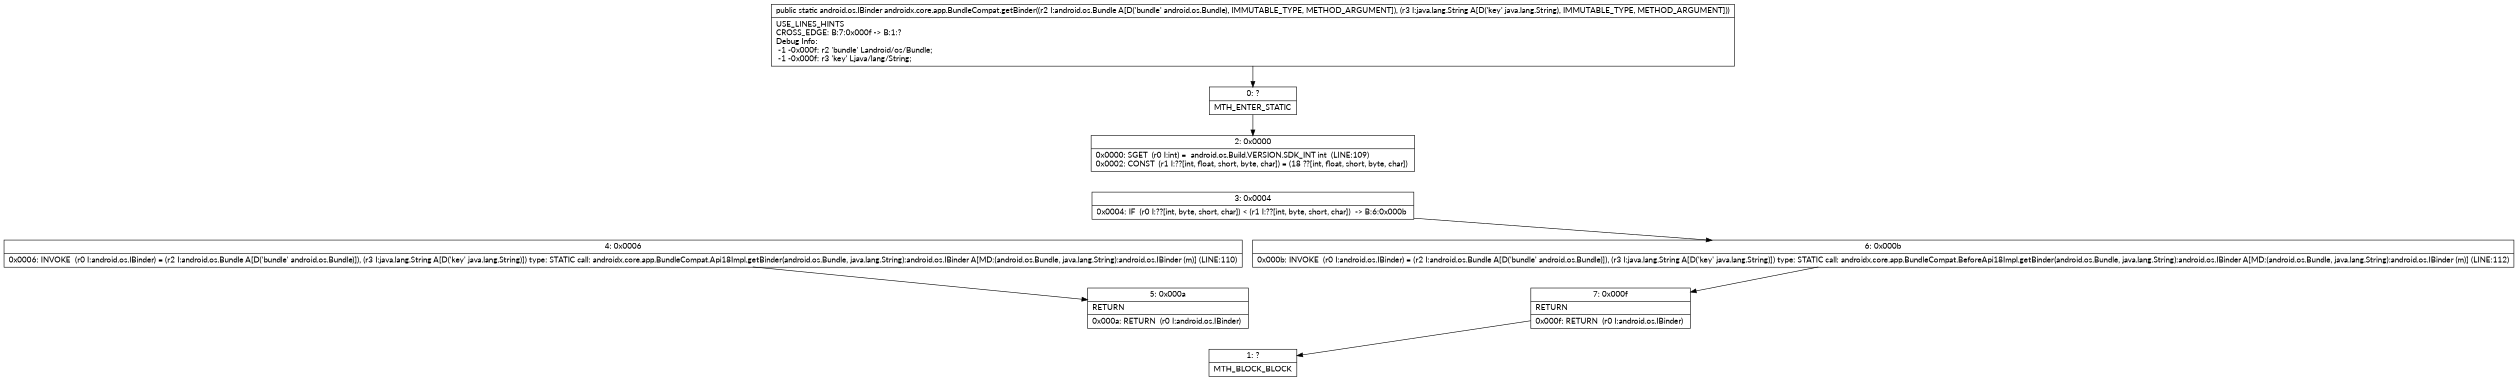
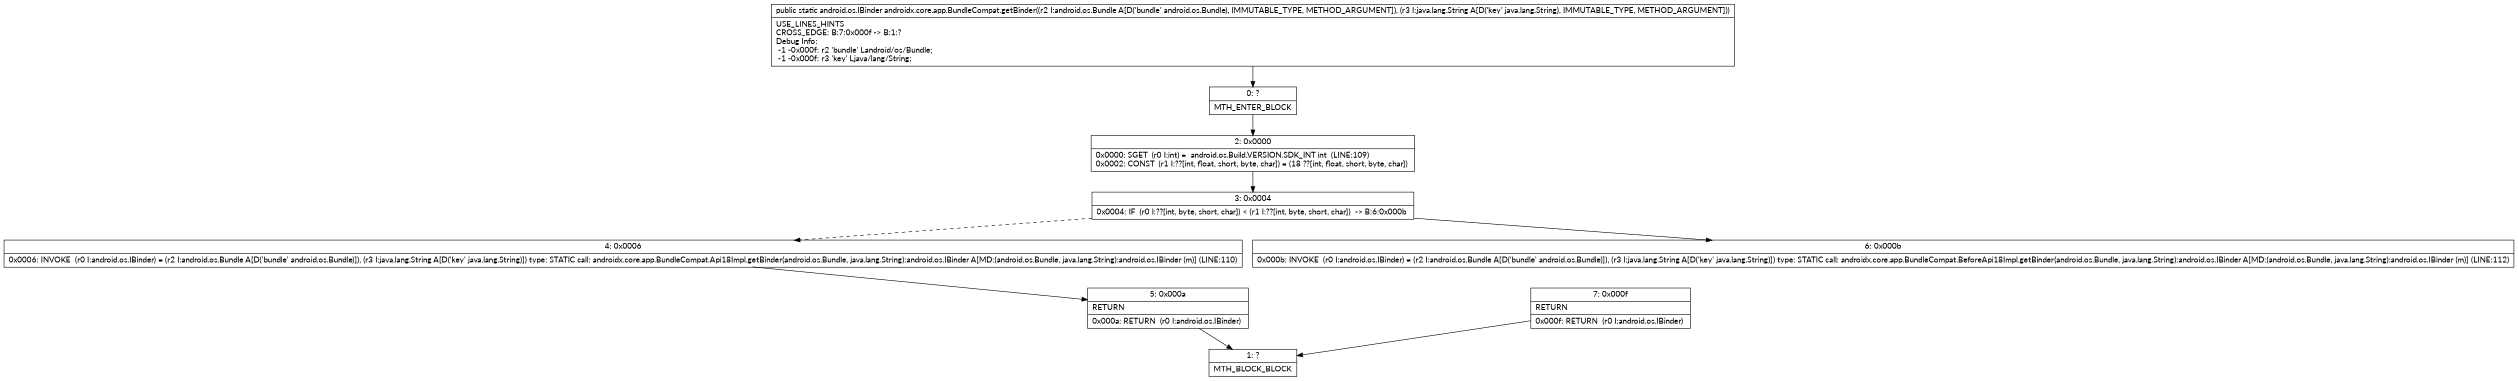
node "0: ?": text "MTH_ENTER_STATIC" -> "MTH_ENTER_BLOCK"
edge "2: 0x0000" -> "3: 0x0004": added
edge "3: 0x0004" -> "4: 0x0006": added
edge "6: 0x000b" -> "7: 0x000f": removed
edge "5: 0x000a" -> "1: ?": added
